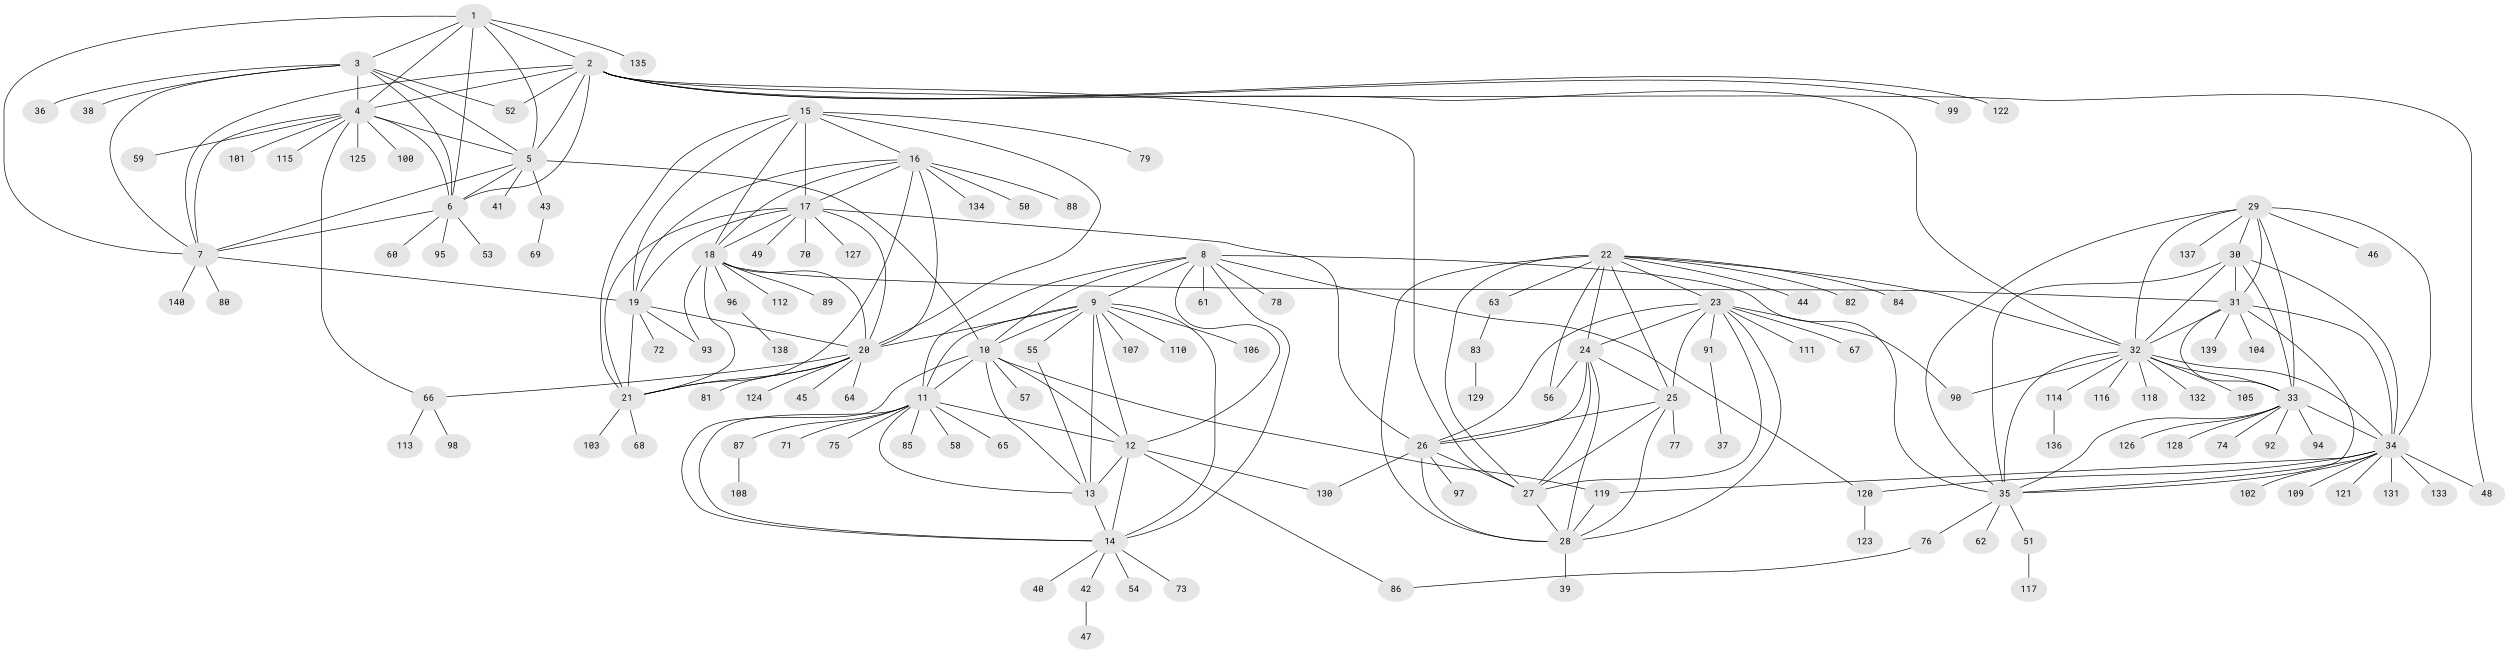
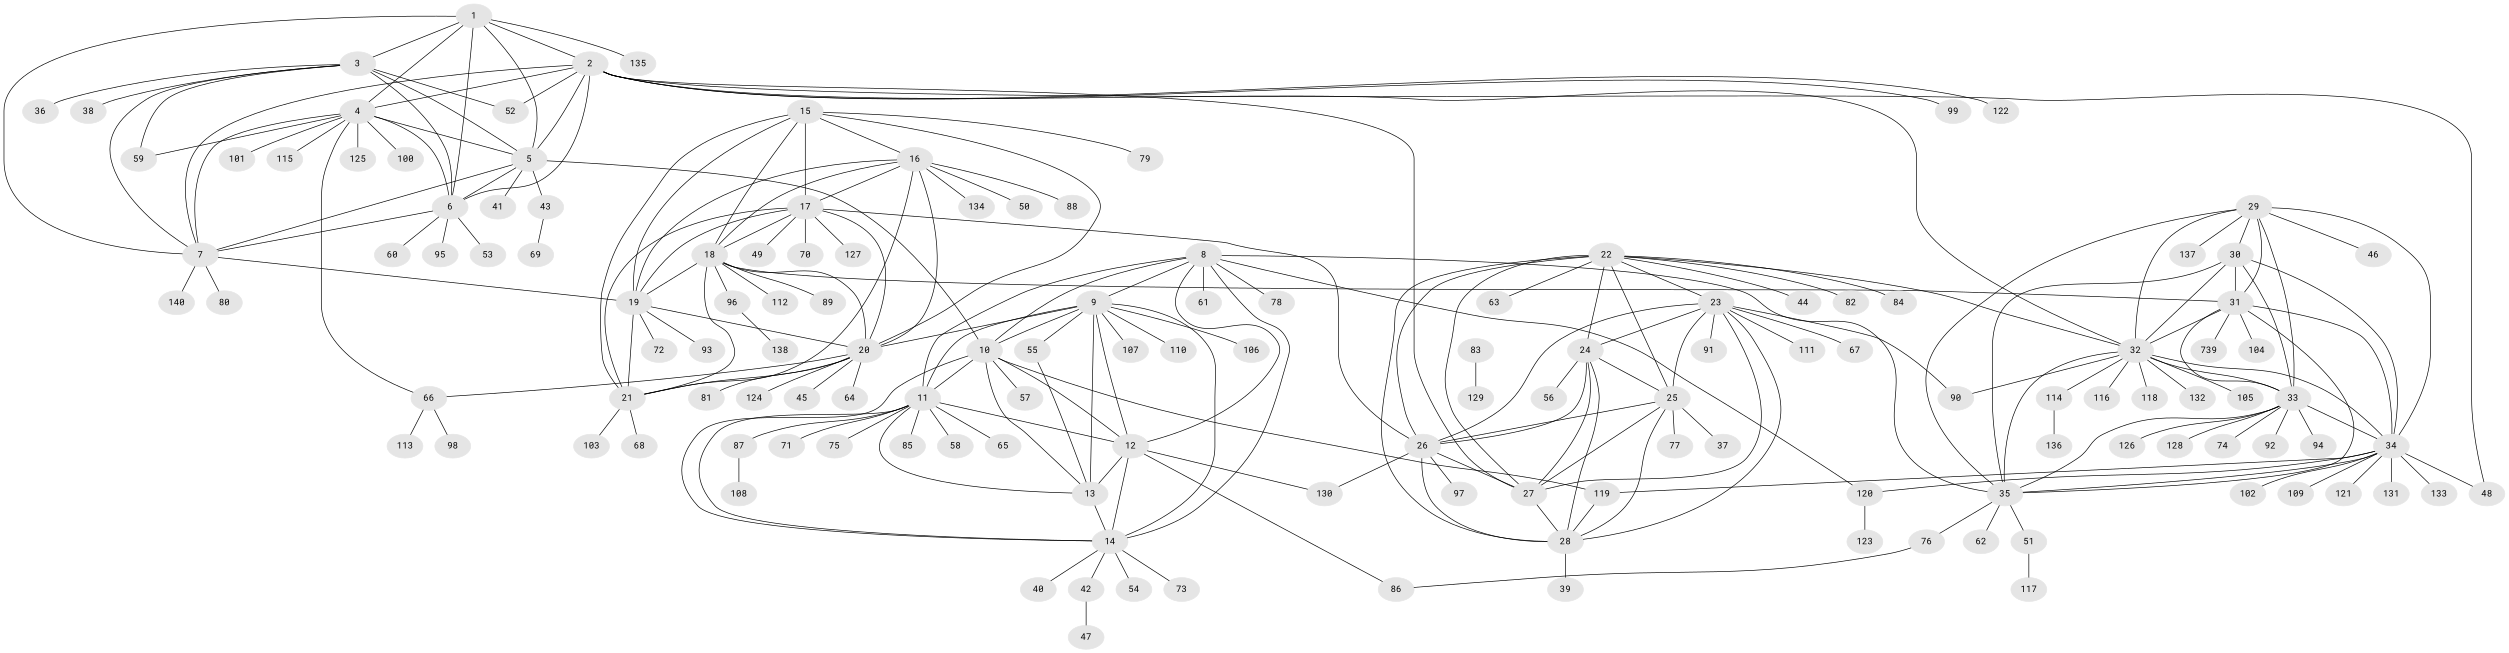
edge "3" -- "4": now "3" -- "59"
edge "18" -- "93": now "18" -- "19"
edge "22" -- "56": now "22" -- "26"
edge "63" -- "83": removed
node "139": label "139" -> "739"
edge "91" -- "37": now "25" -- "37"
